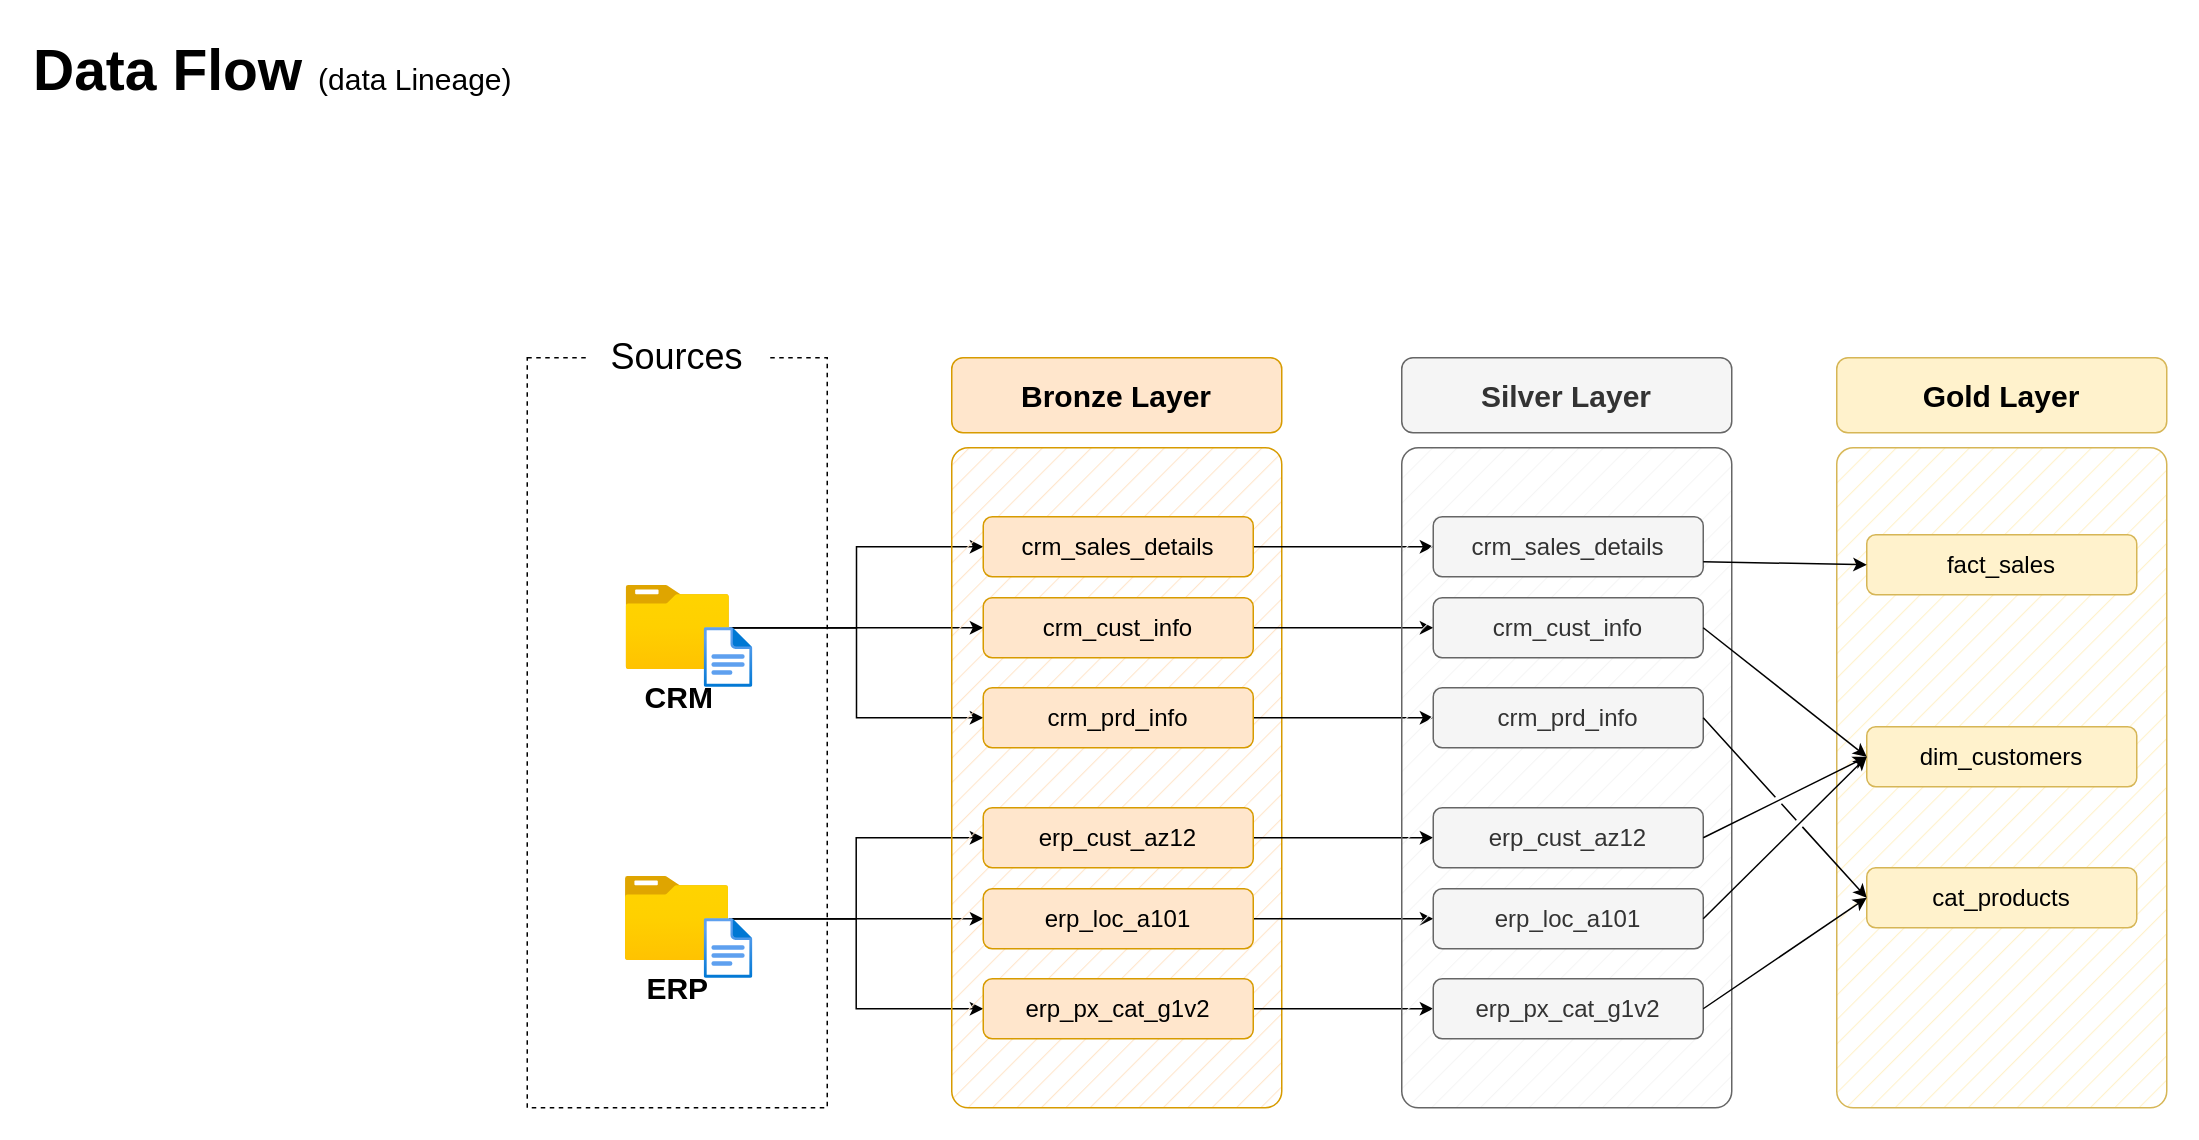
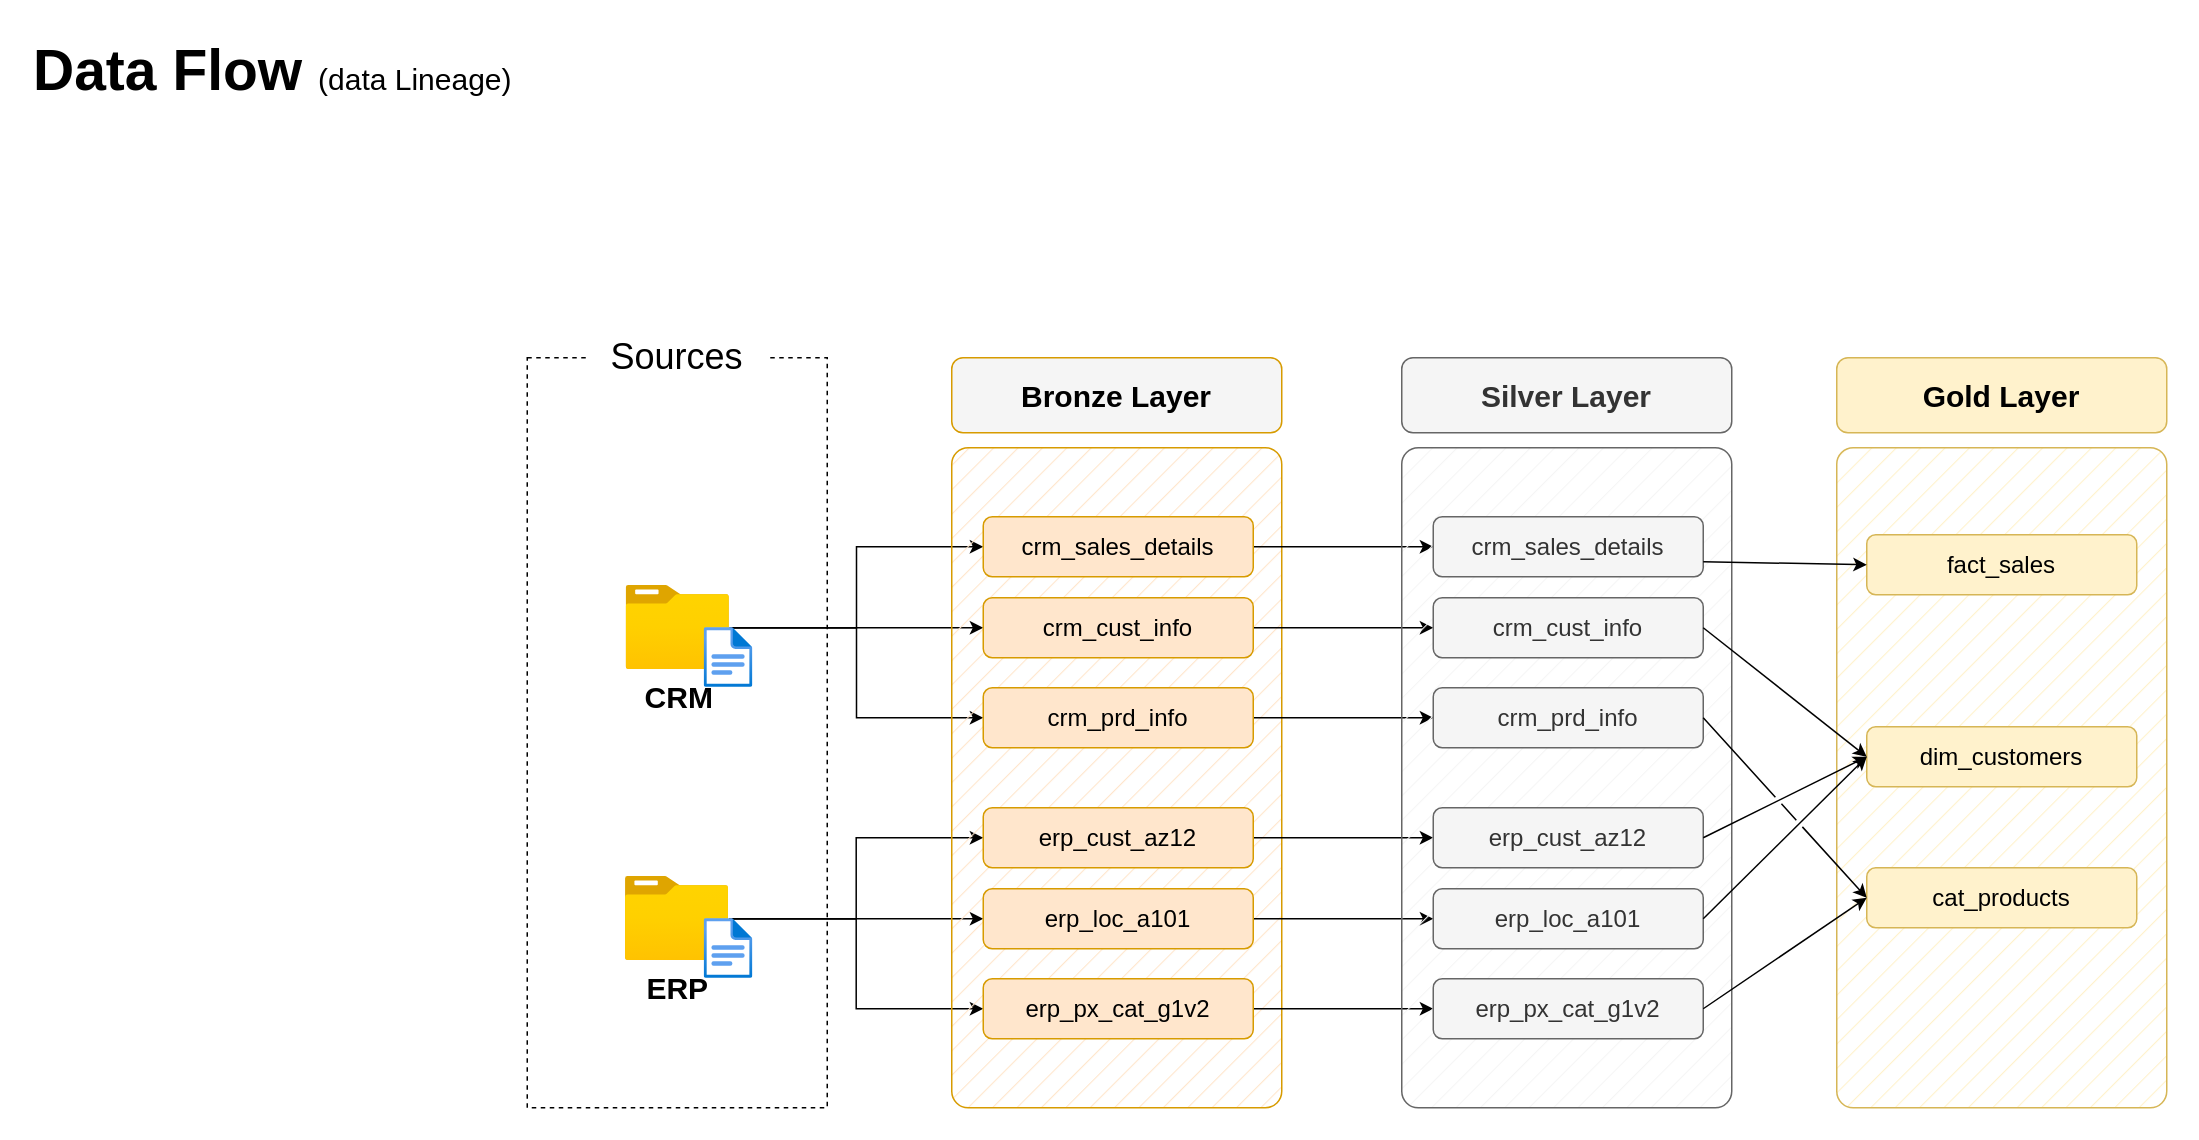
node "Bronze Layer": fillcolor #ffe6cc -> #f5f5f5
